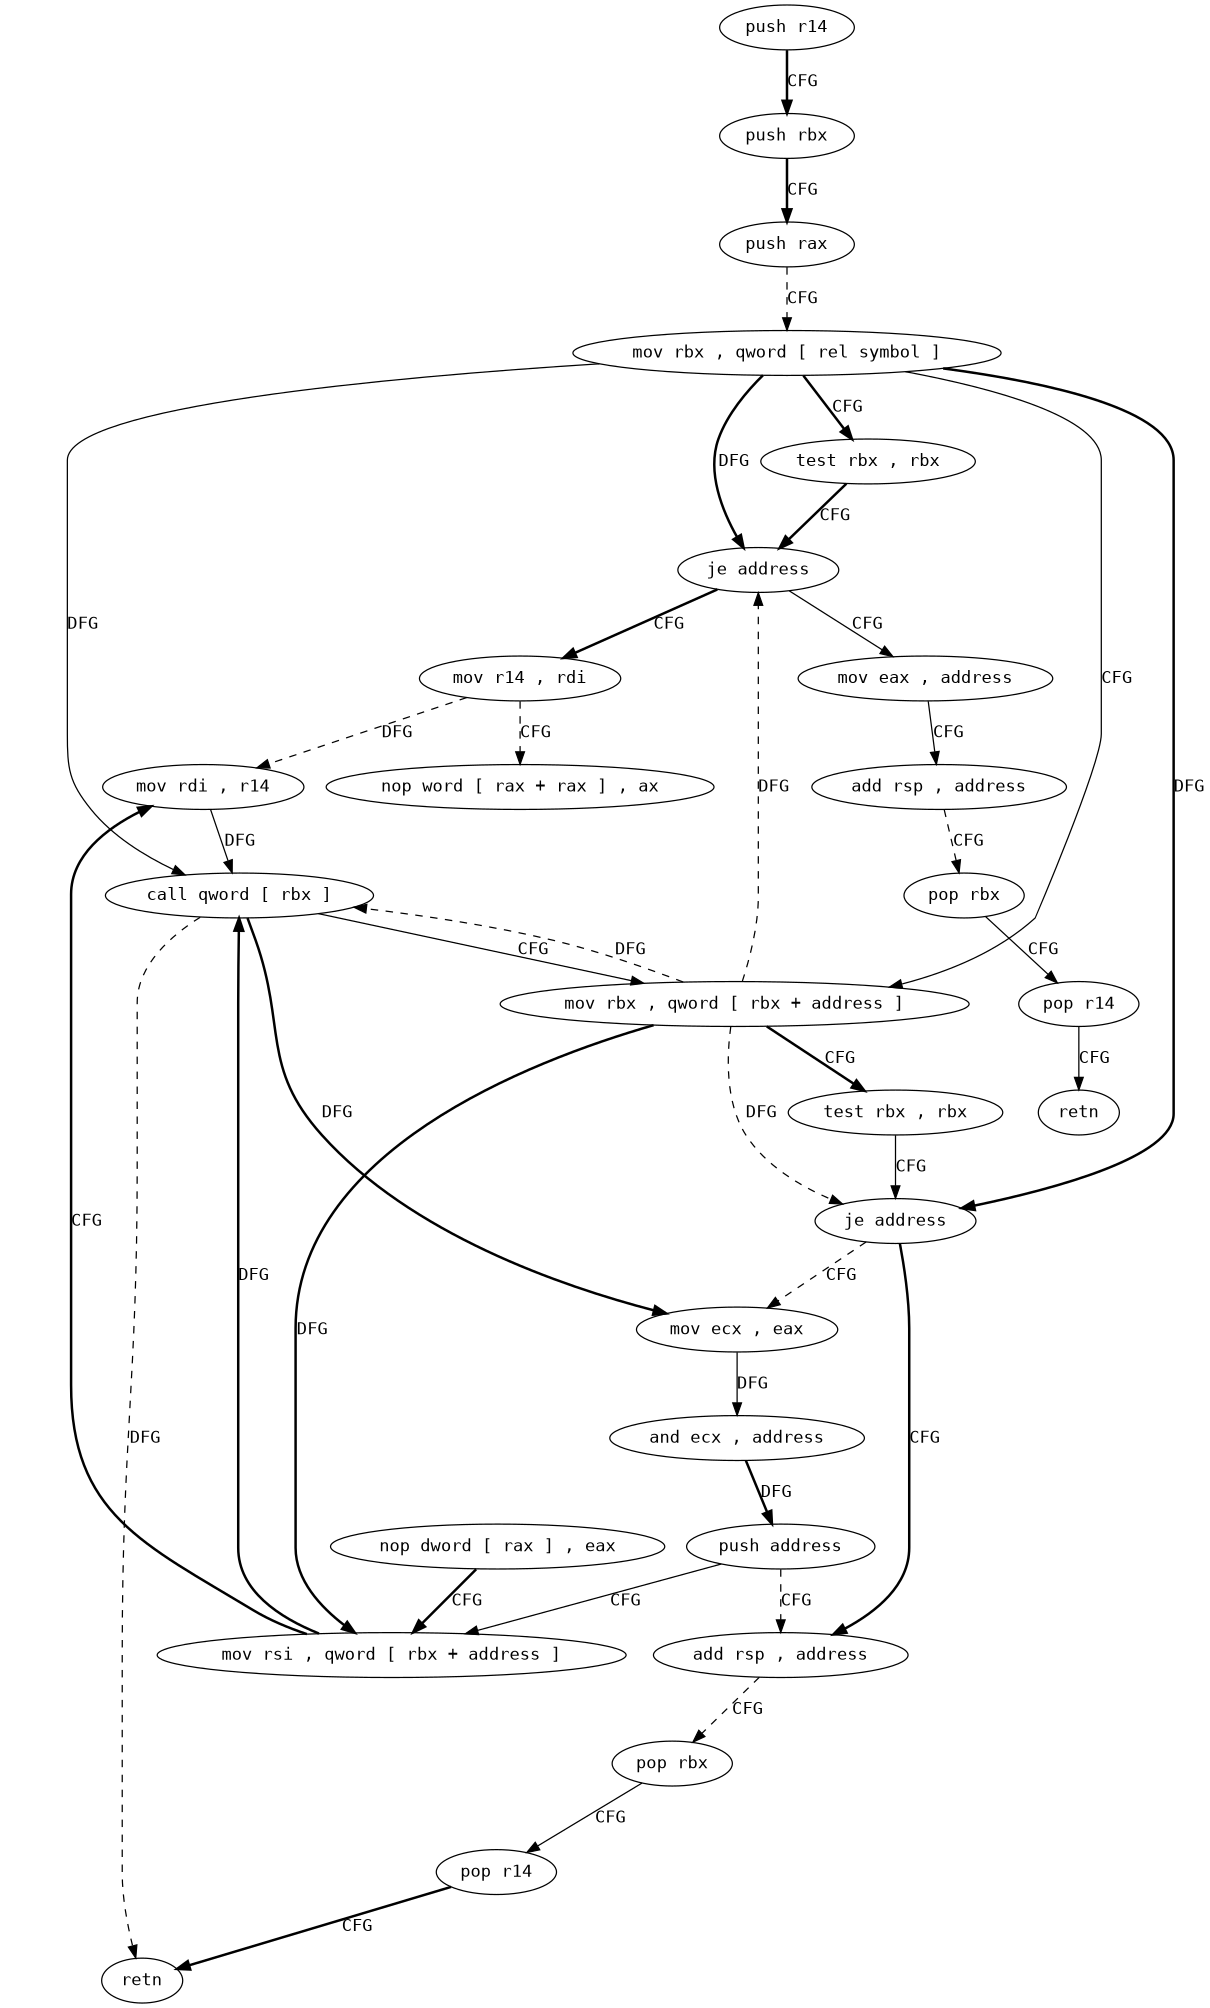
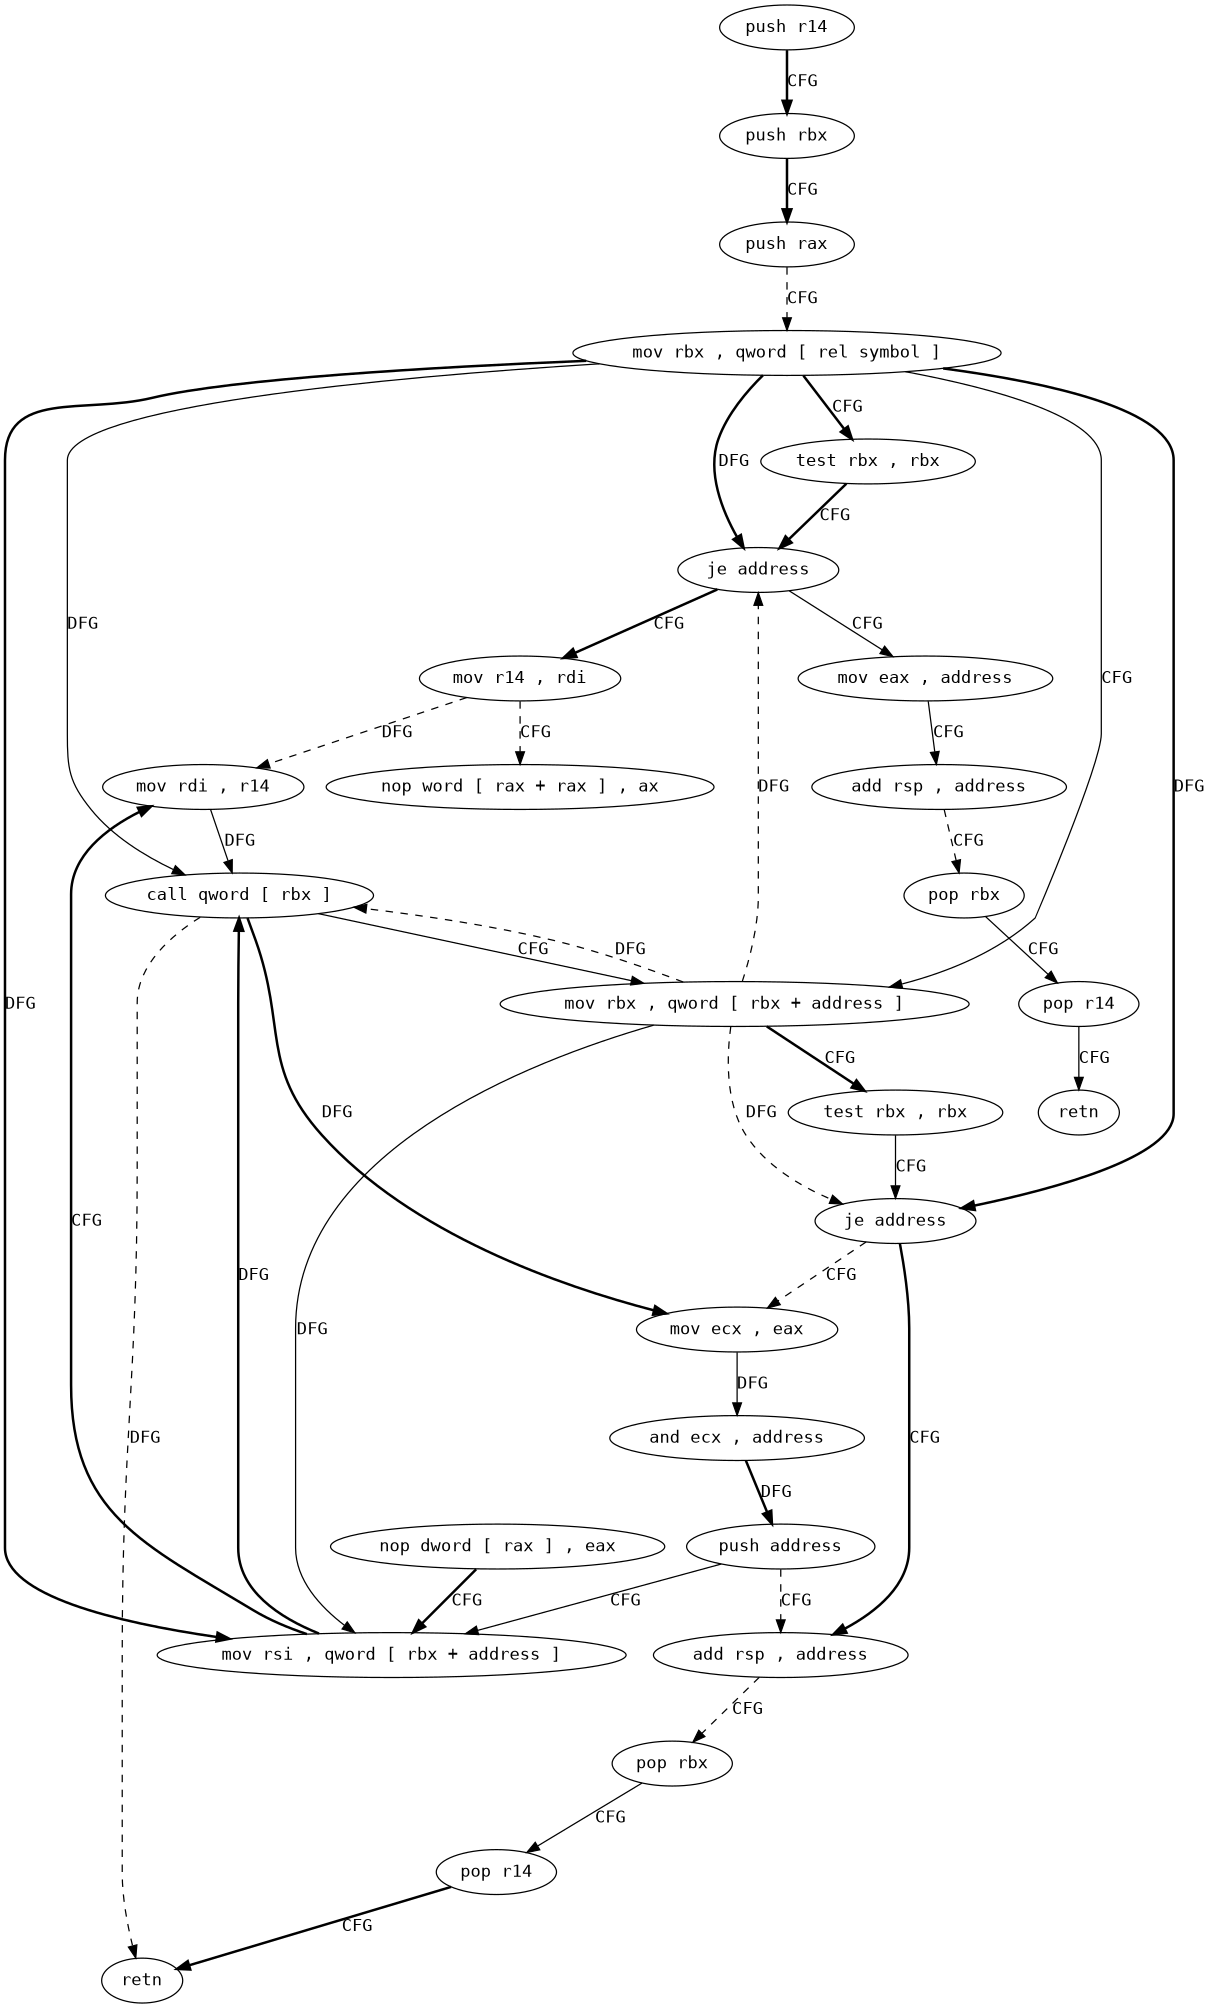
edge "mov rbx , qword [ rel symbol ]" -> "mov rsi , qword [ rbx + address ]": added, label "DFG"
edge "mov rbx , qword [ rbx + address ]" -> "mov rsi , qword [ rbx + address ]": style bold -> solid
